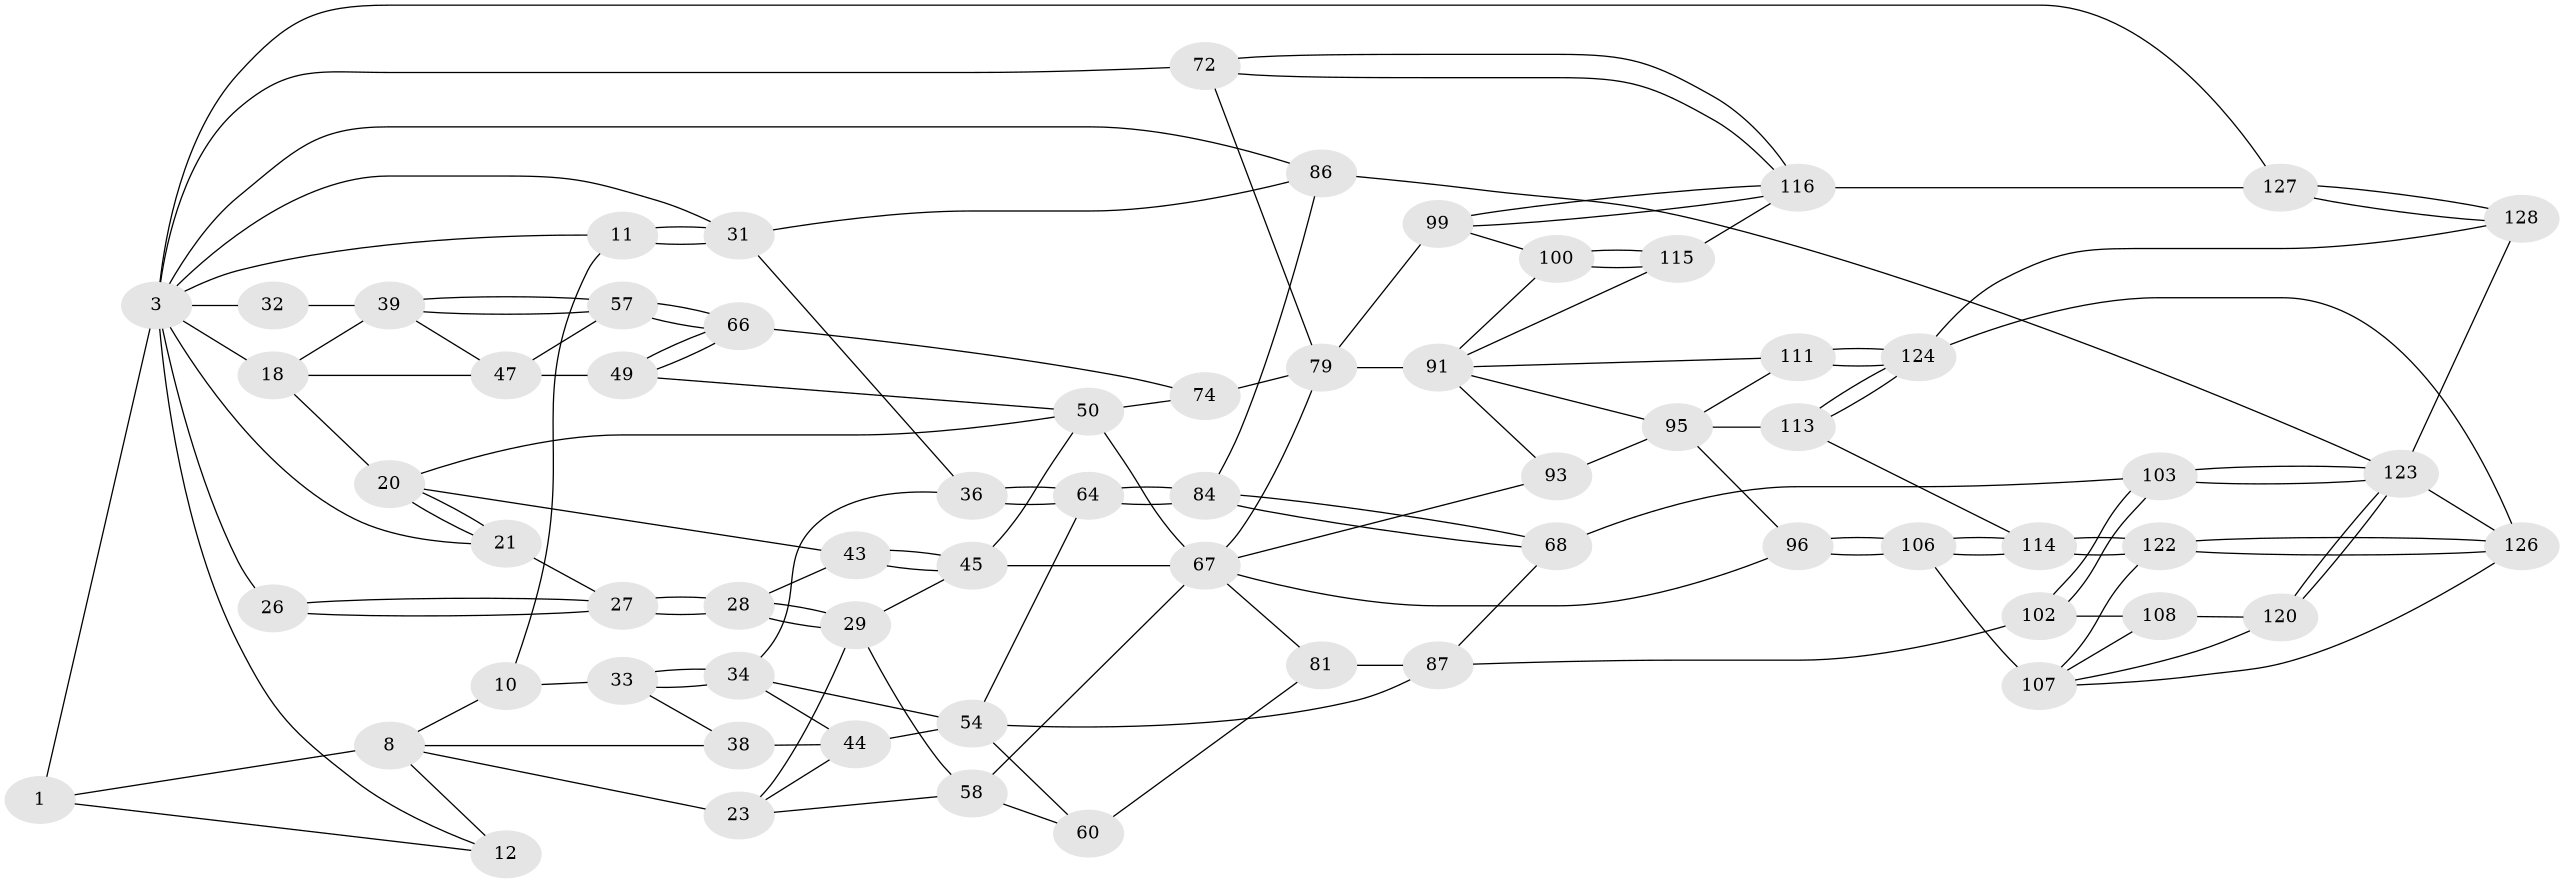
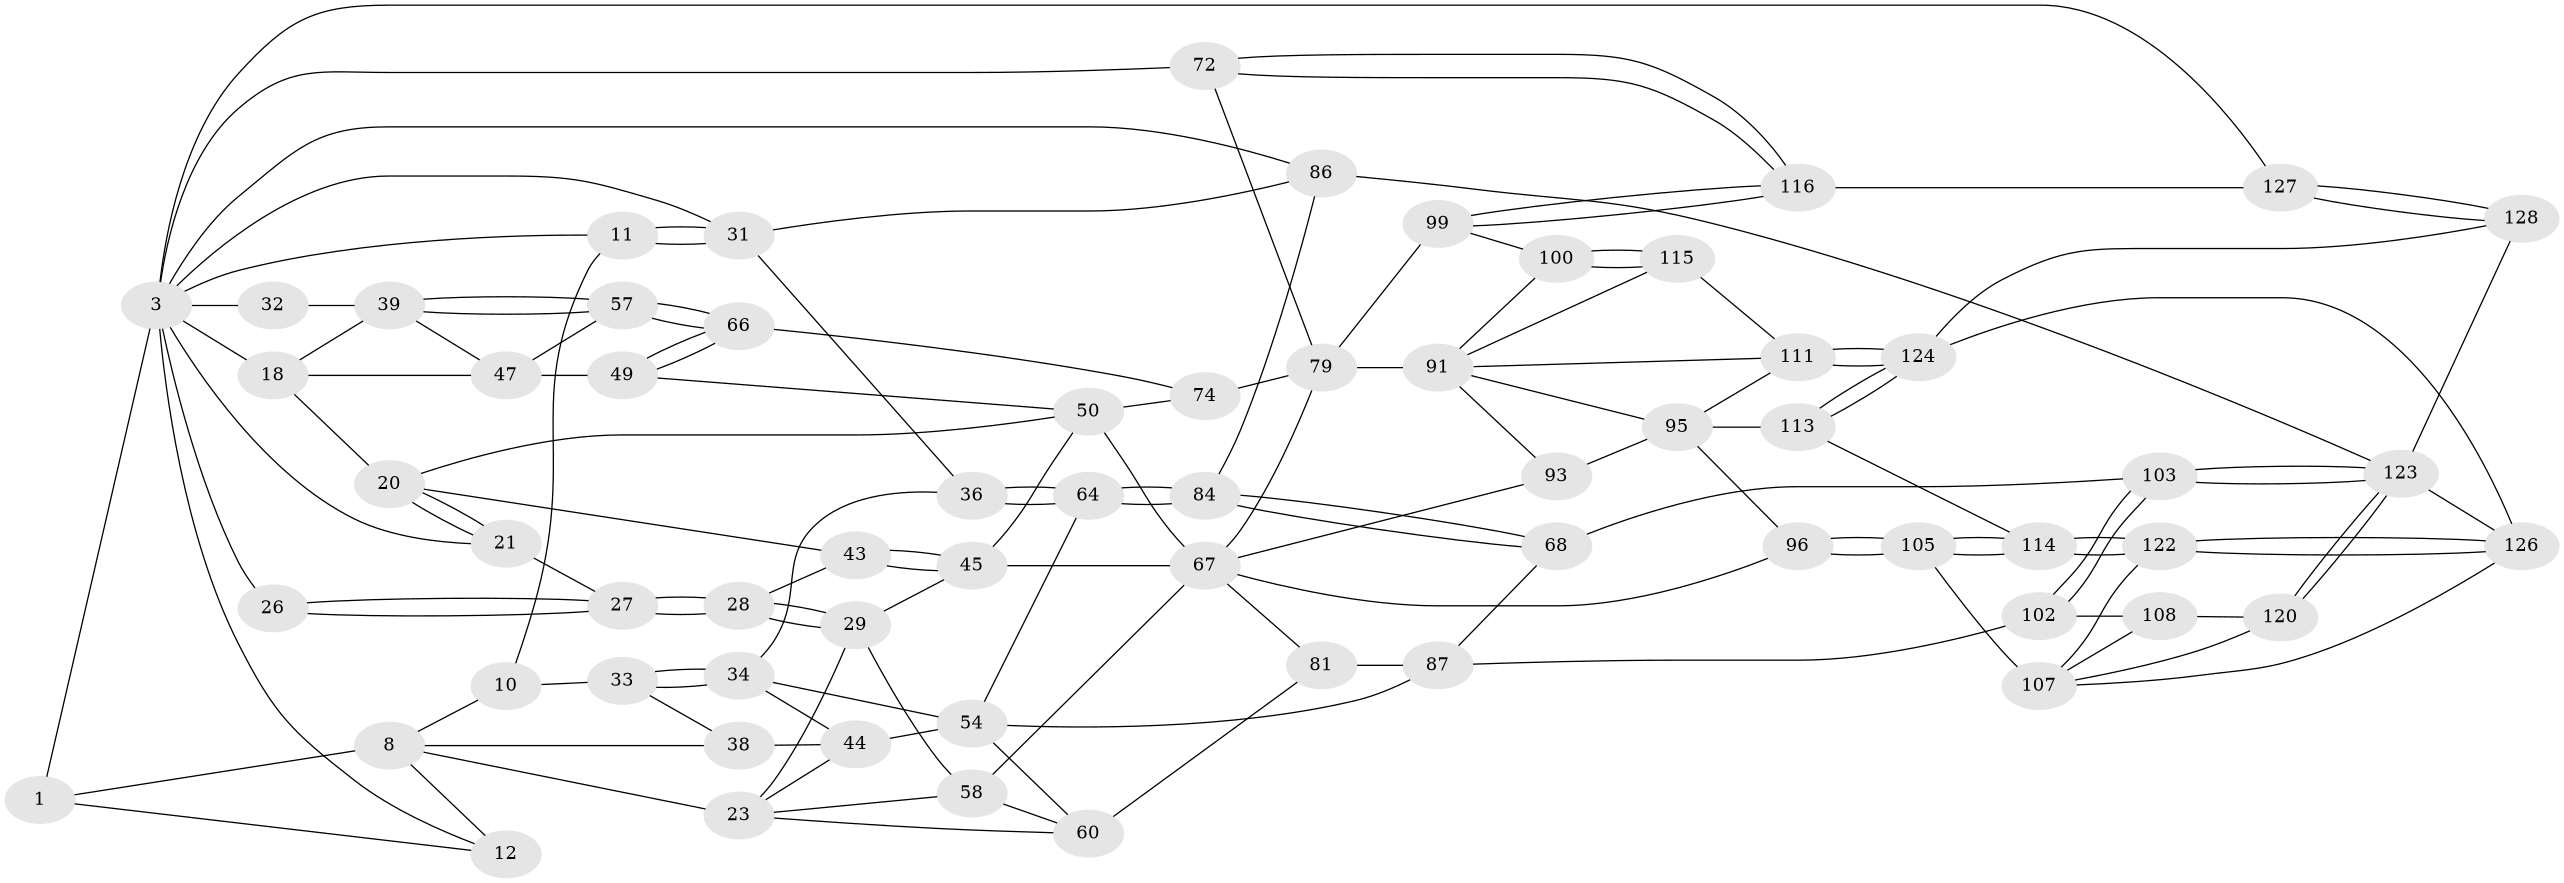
edge "116" -- "115": now "111" -- "115"
node "106": label "106" -> "105"
edge "23" -- "60": added
